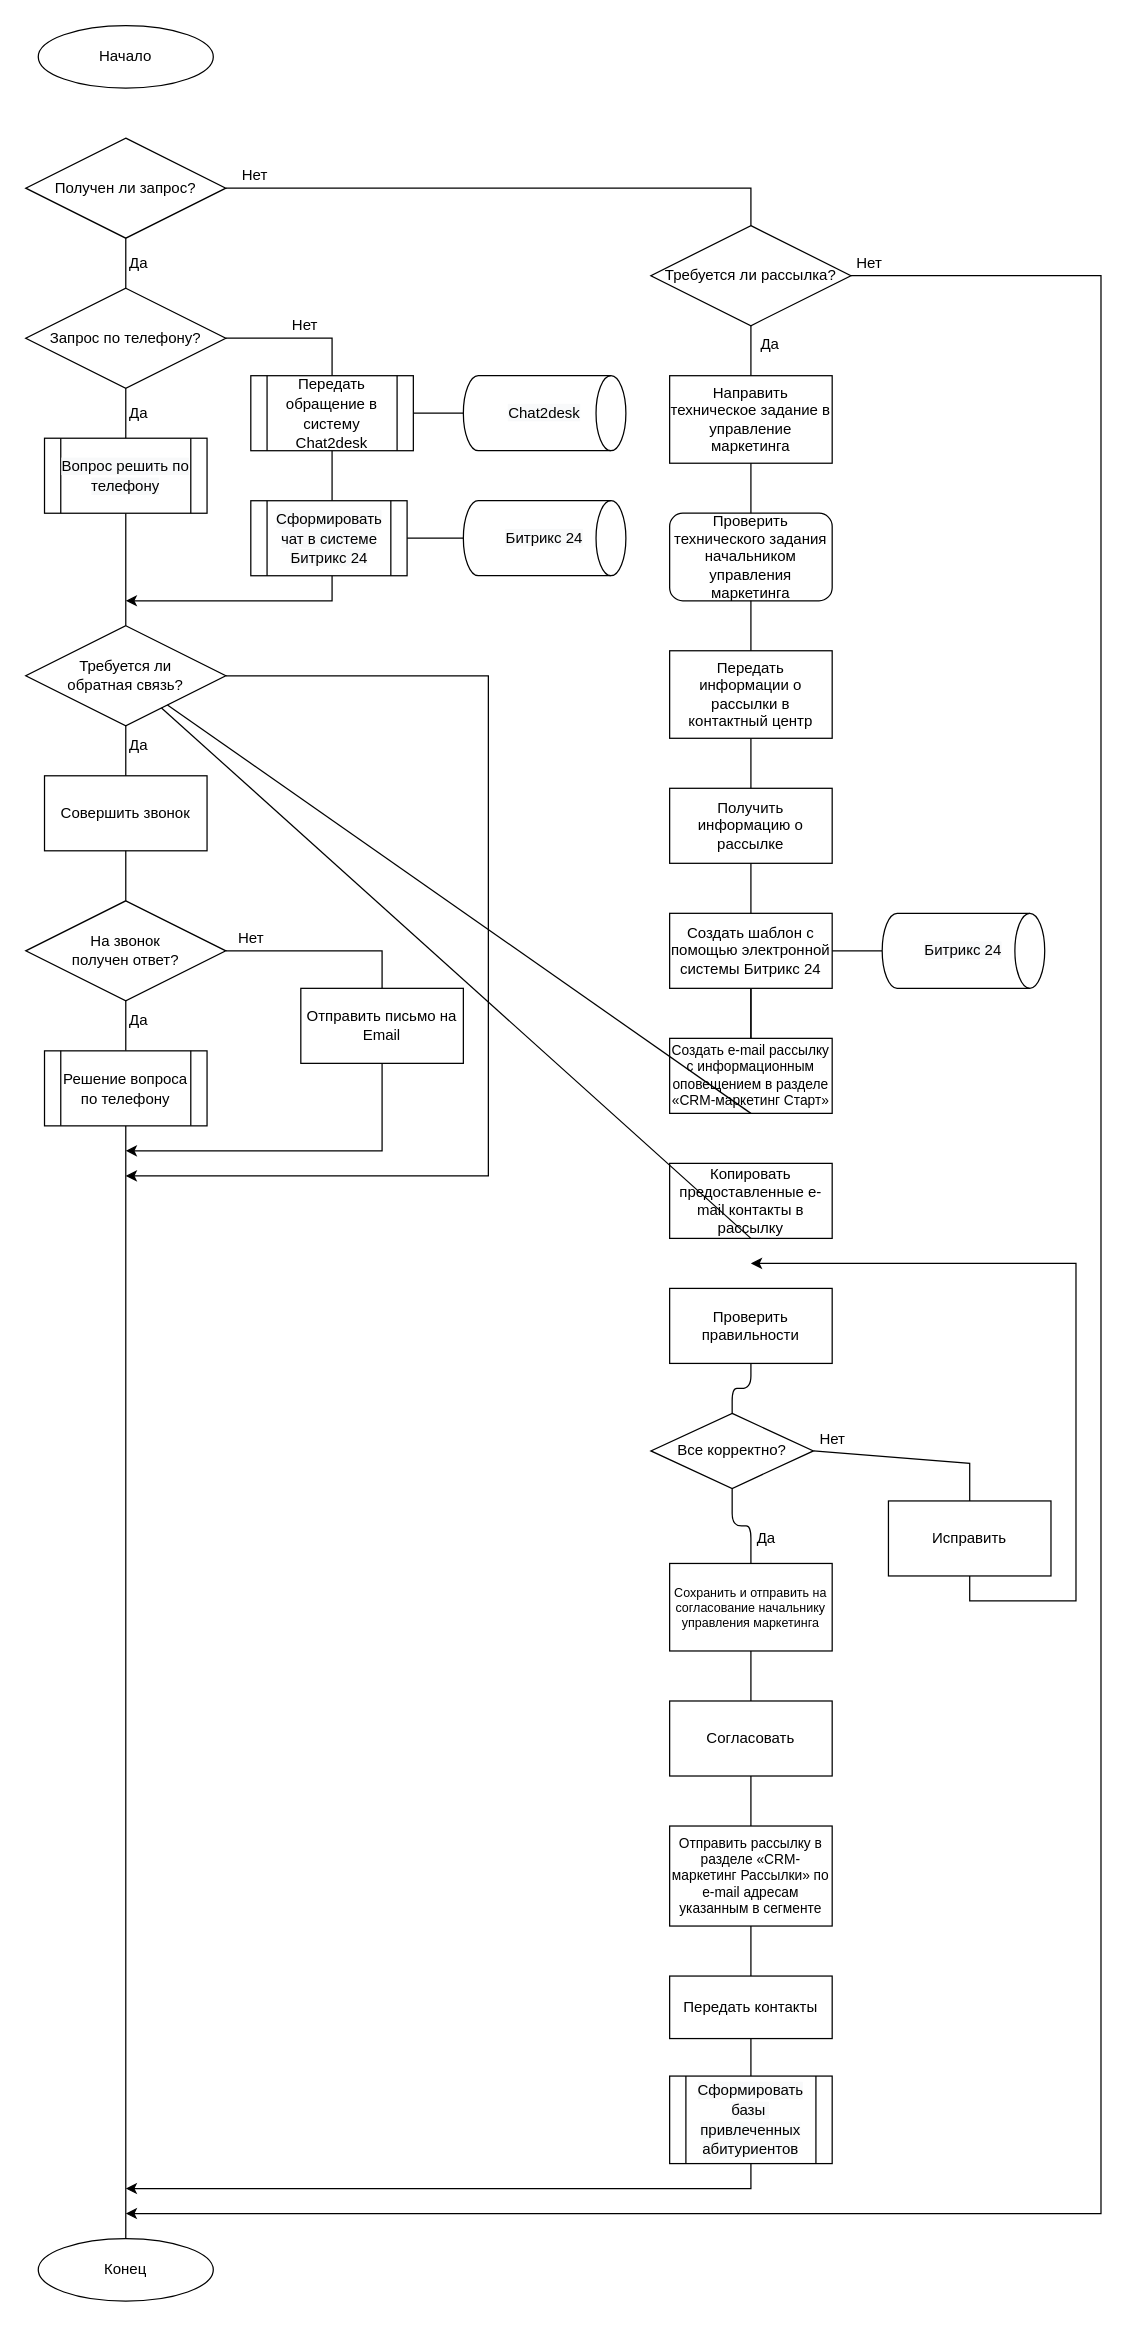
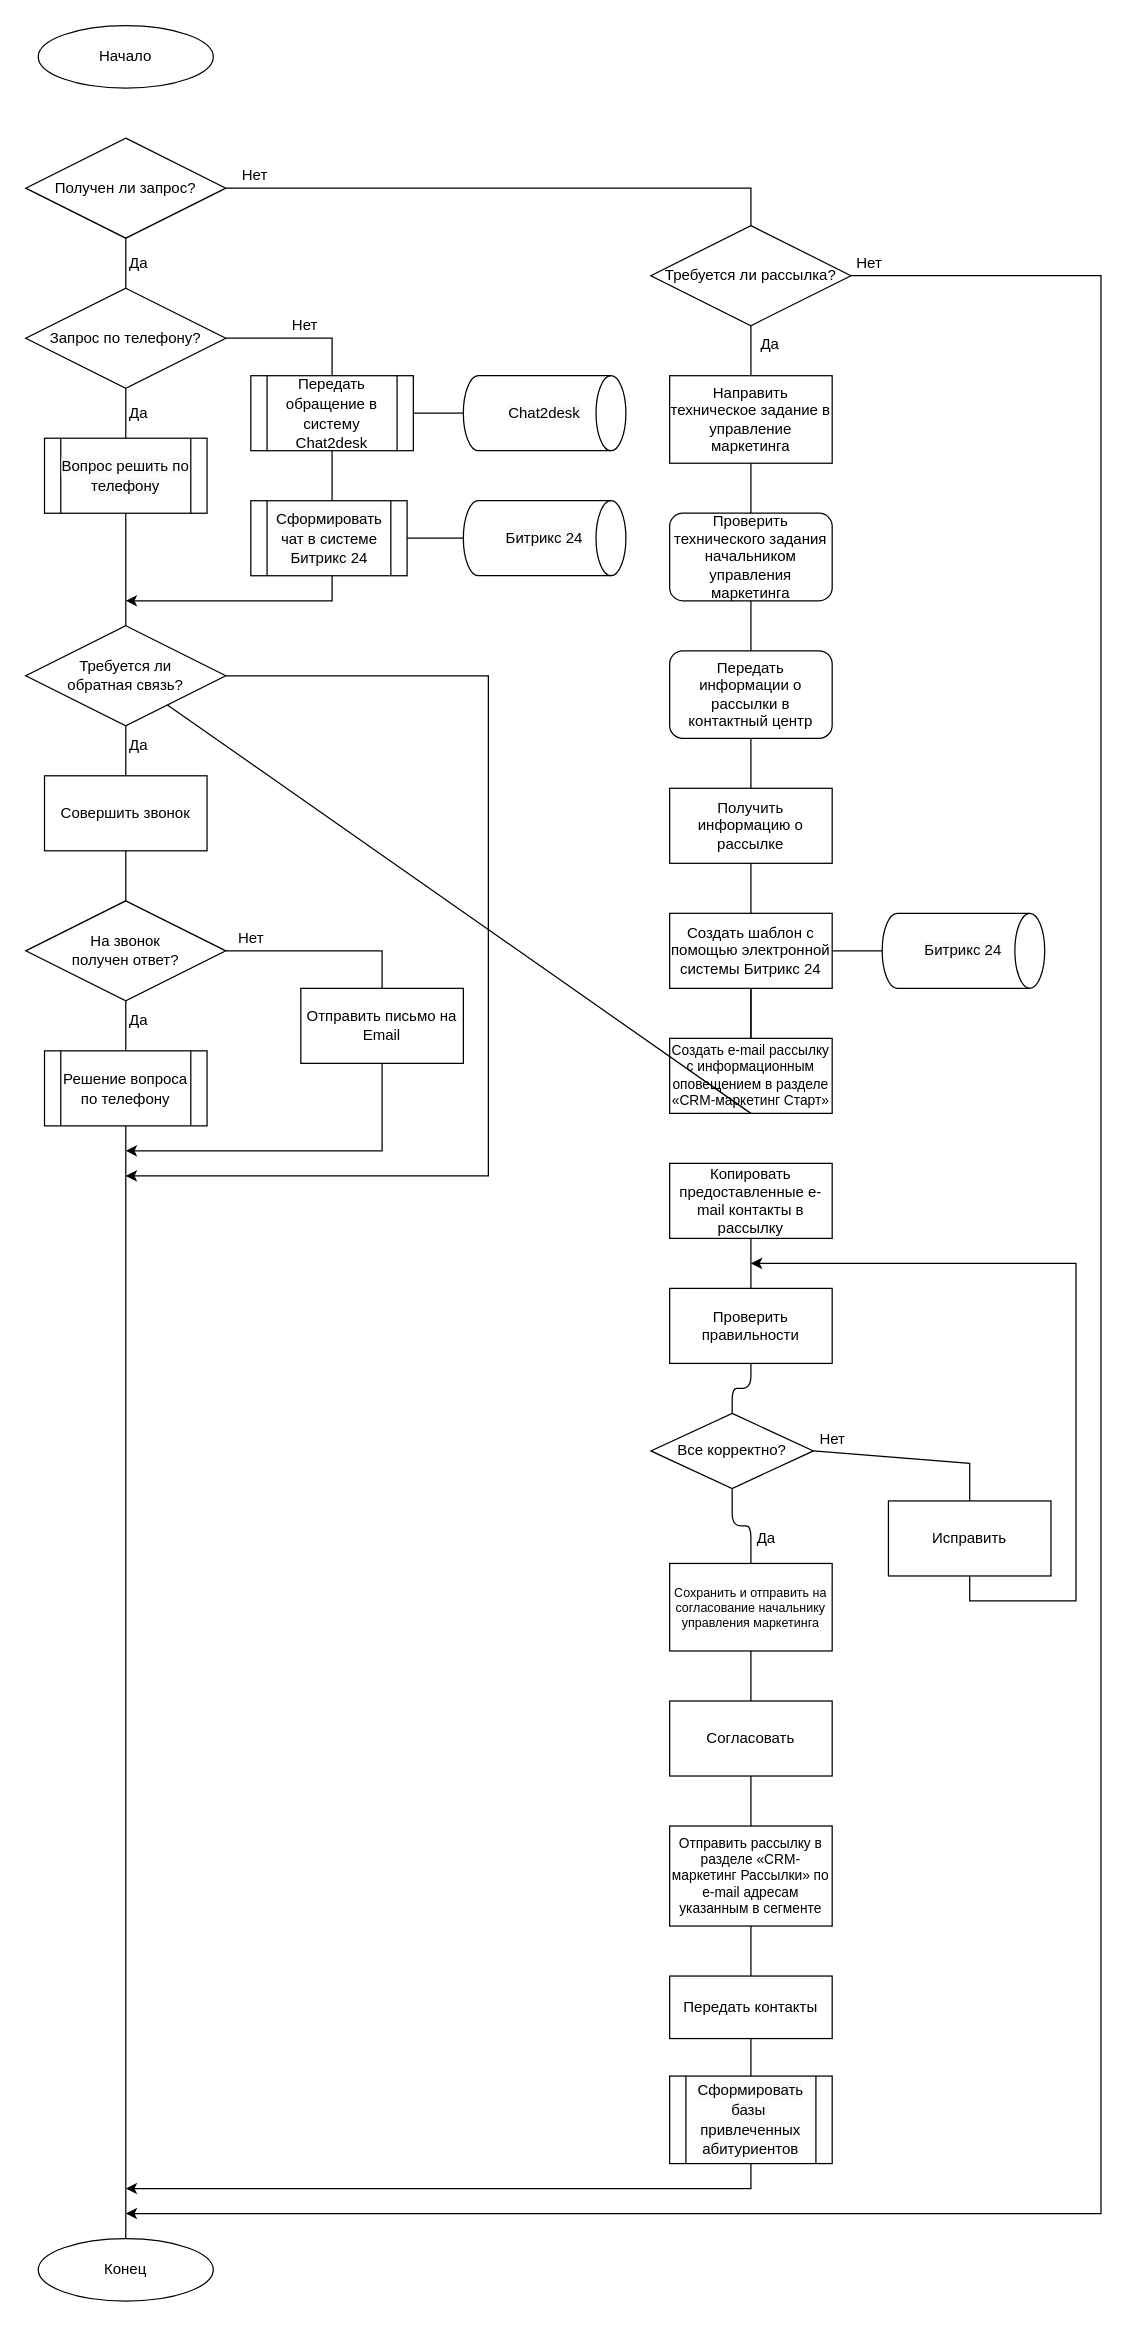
node "Передать информации о рассылки в контактный центр": shape rectangle -> rounded rectangle
edge "Требуется ли обратная связь?" -- "Копировать предоставленные е-mail контакты в рассылку": now "Проверить правильности" -- "Копировать предоставленные е-mail контакты в рассылку"
